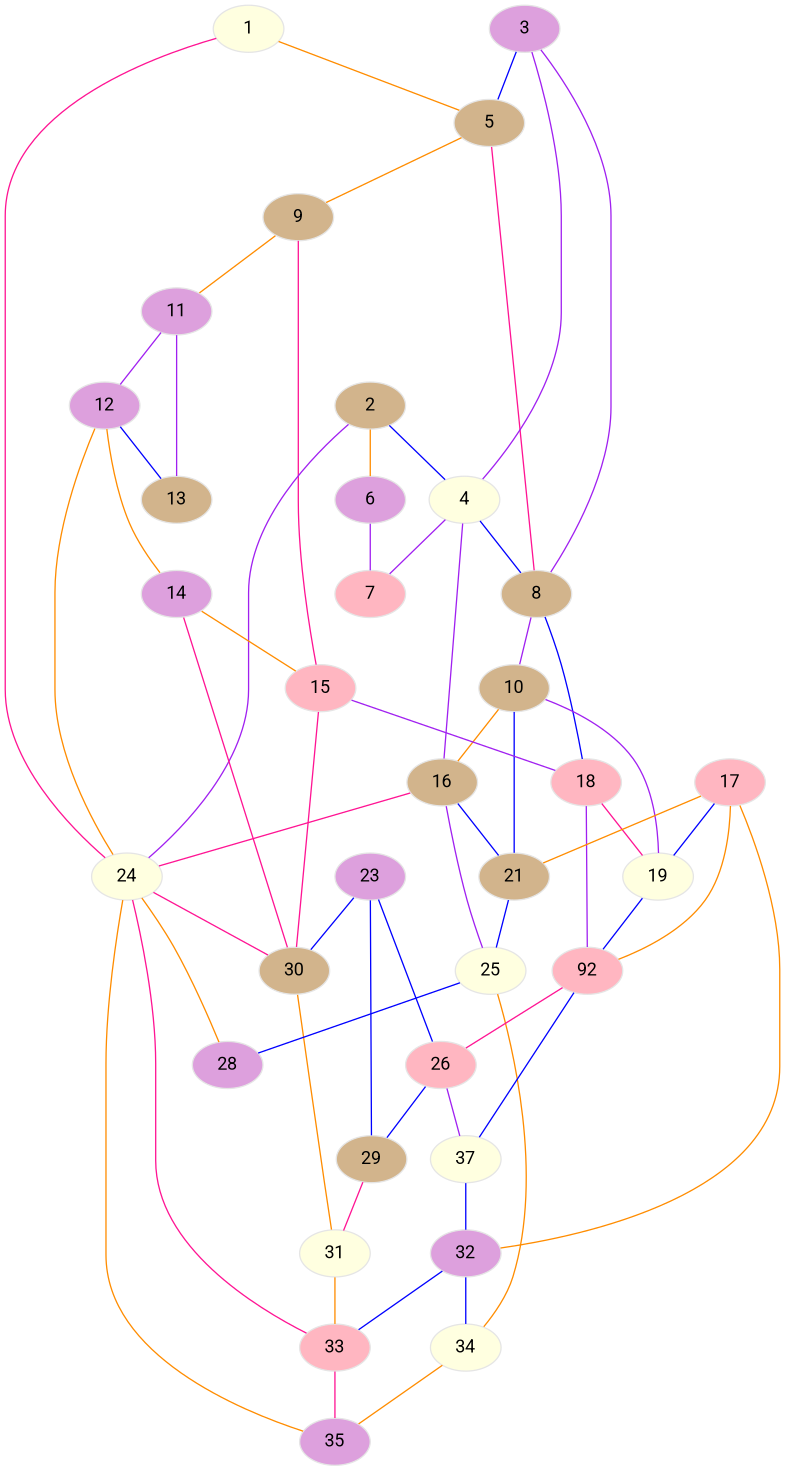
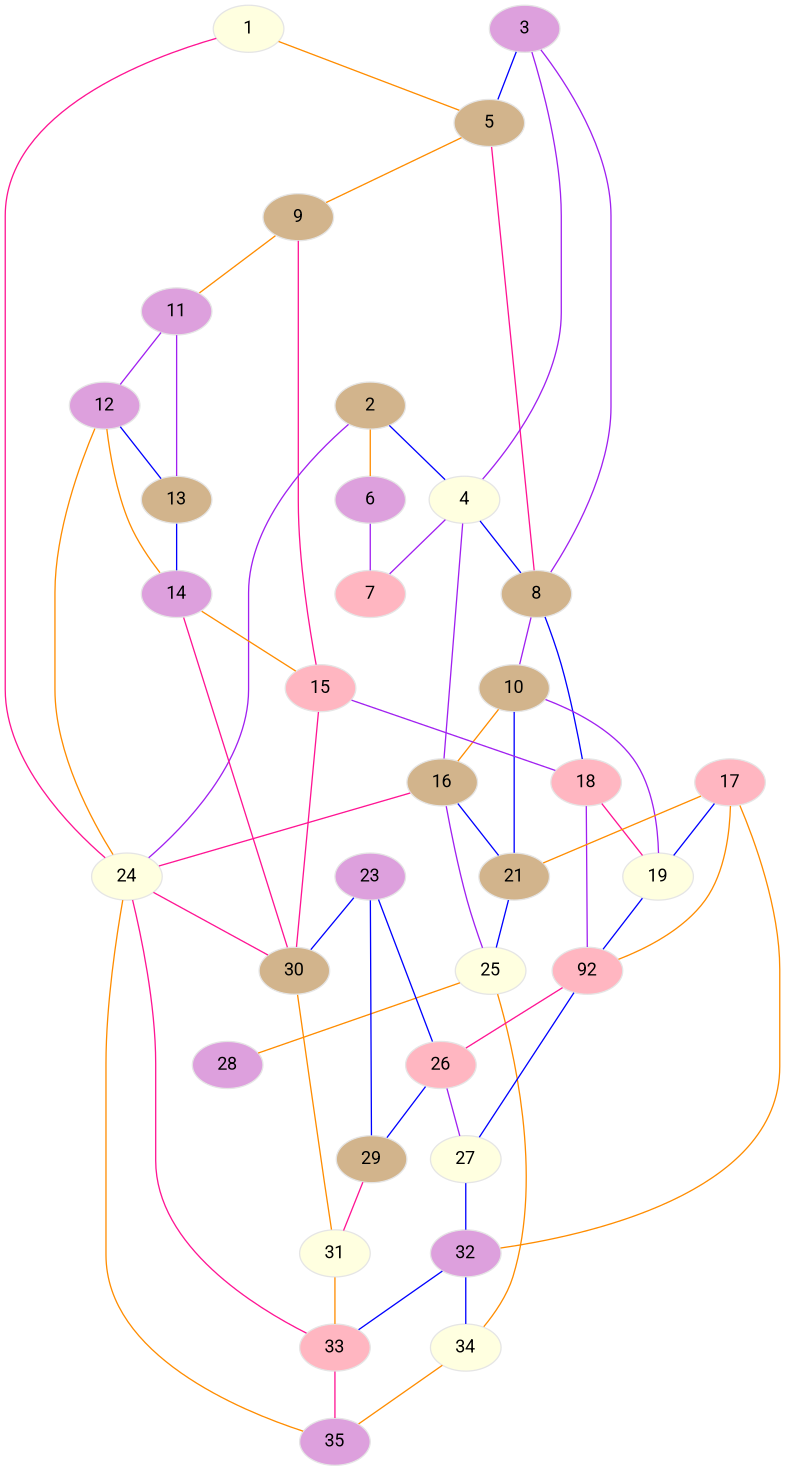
edge "13" -- "14": added
edge "24" -- "28": removed
edge "25" -- "28": color blue -> darkorange
node "37": label "37" -> "27"
